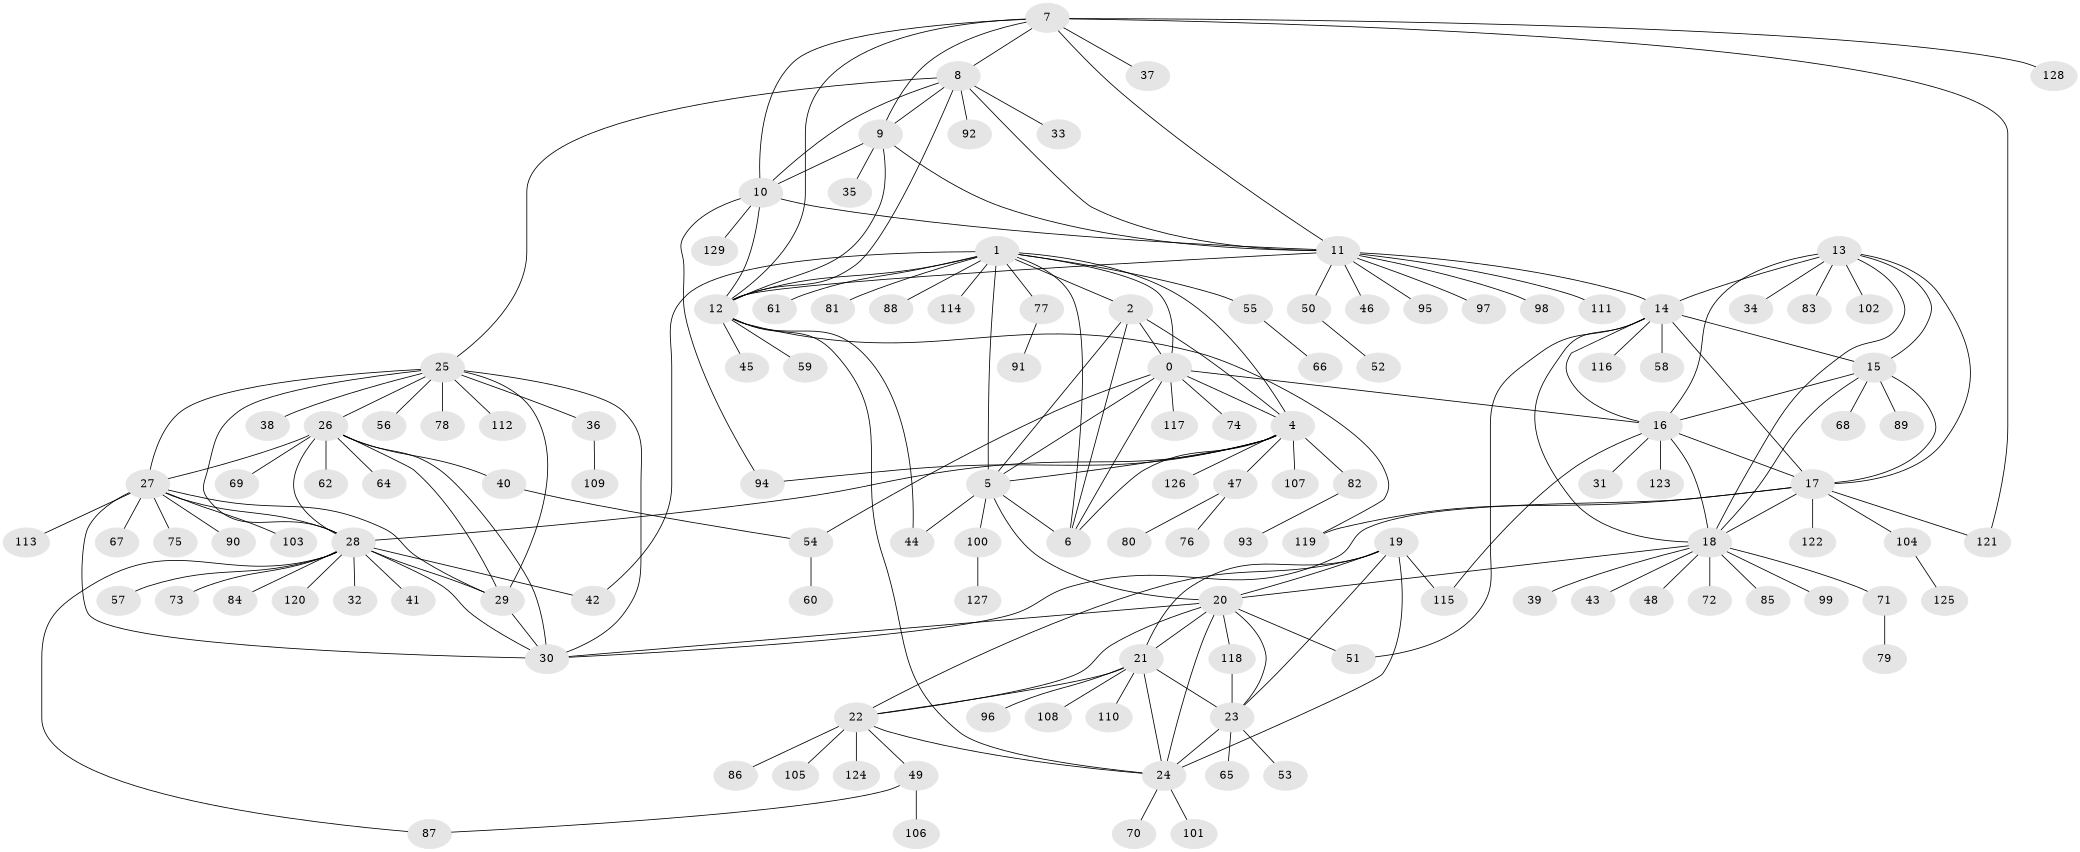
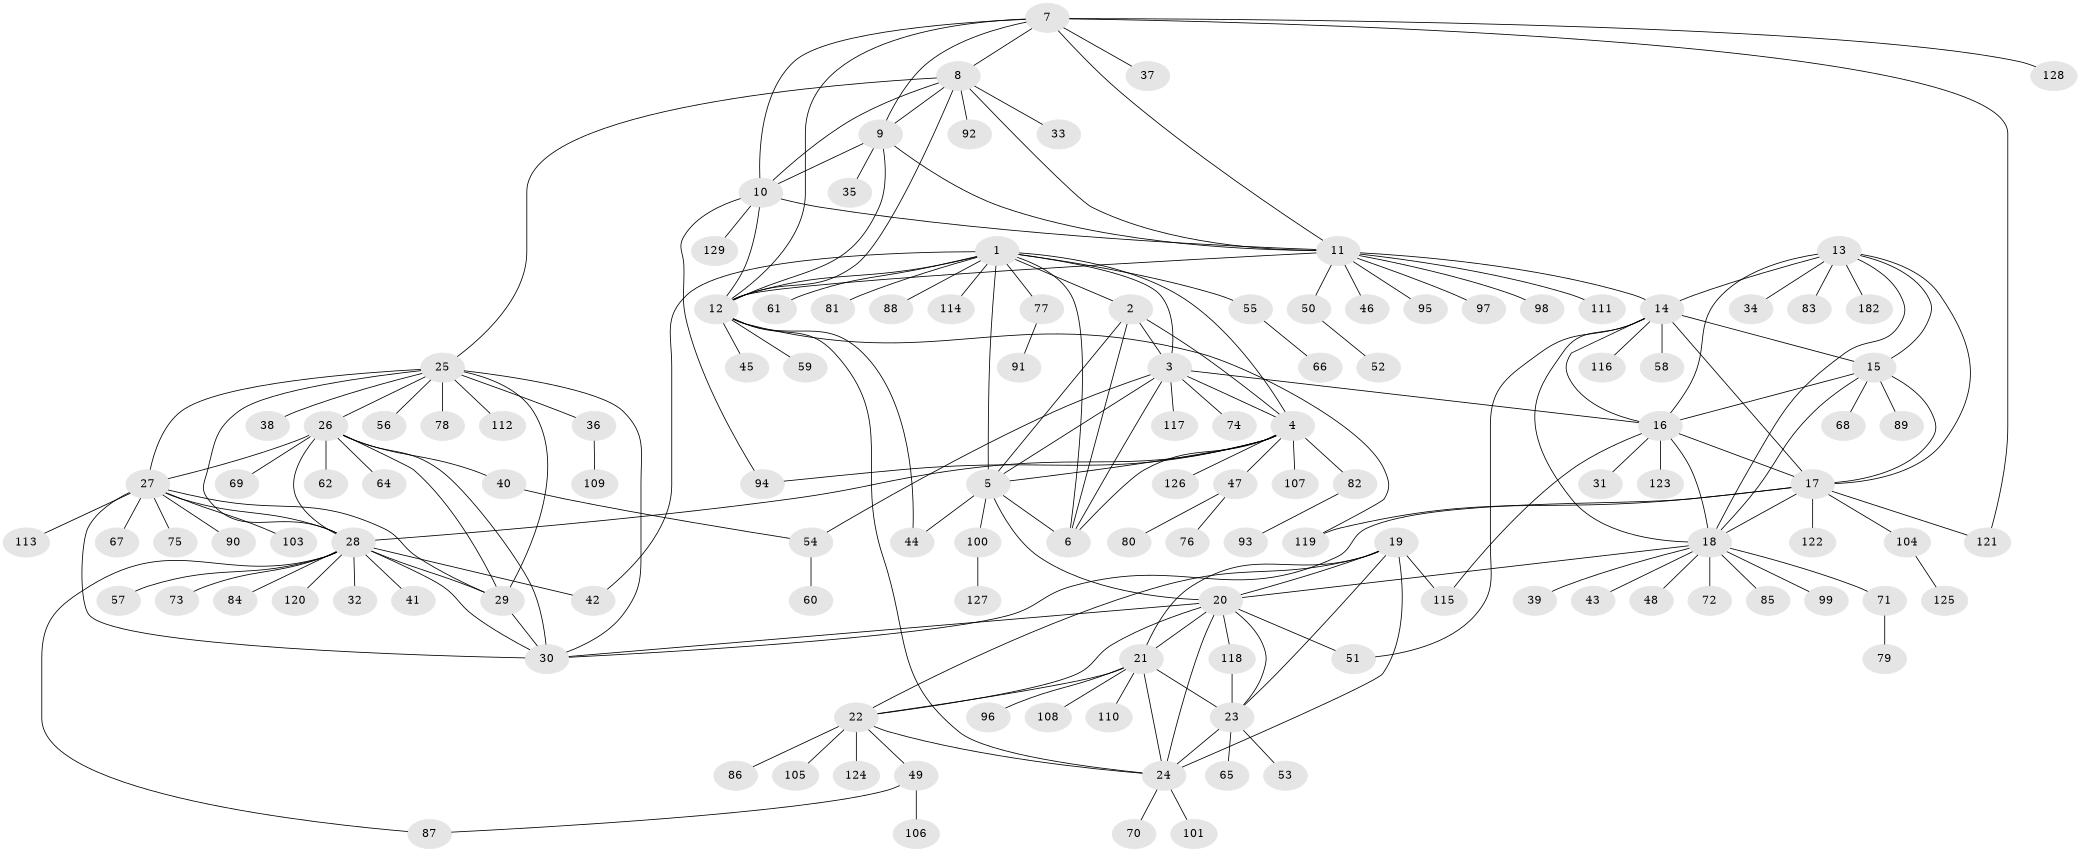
node "102": label "102" -> "182"
node "0": label "0" -> "3"
